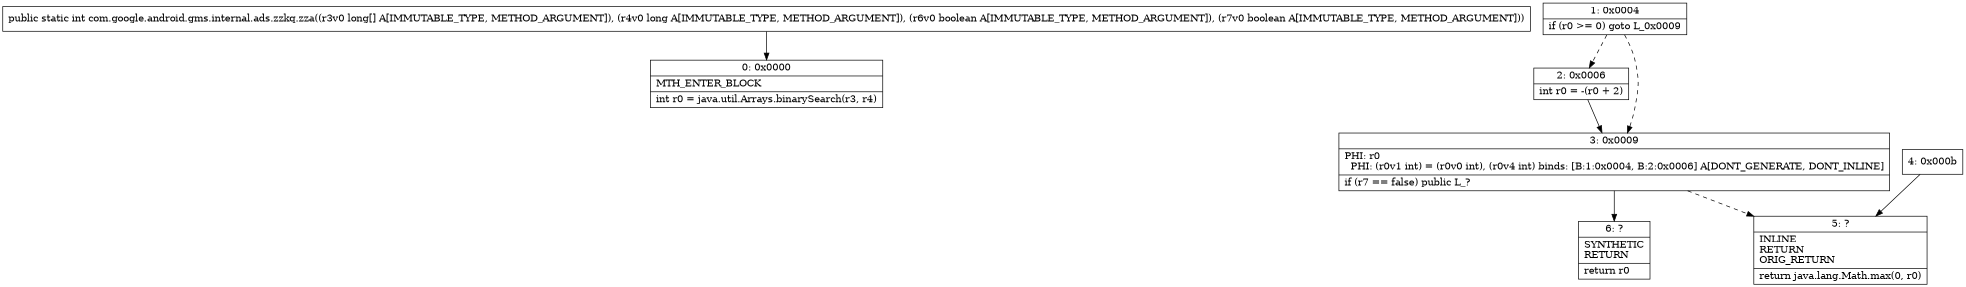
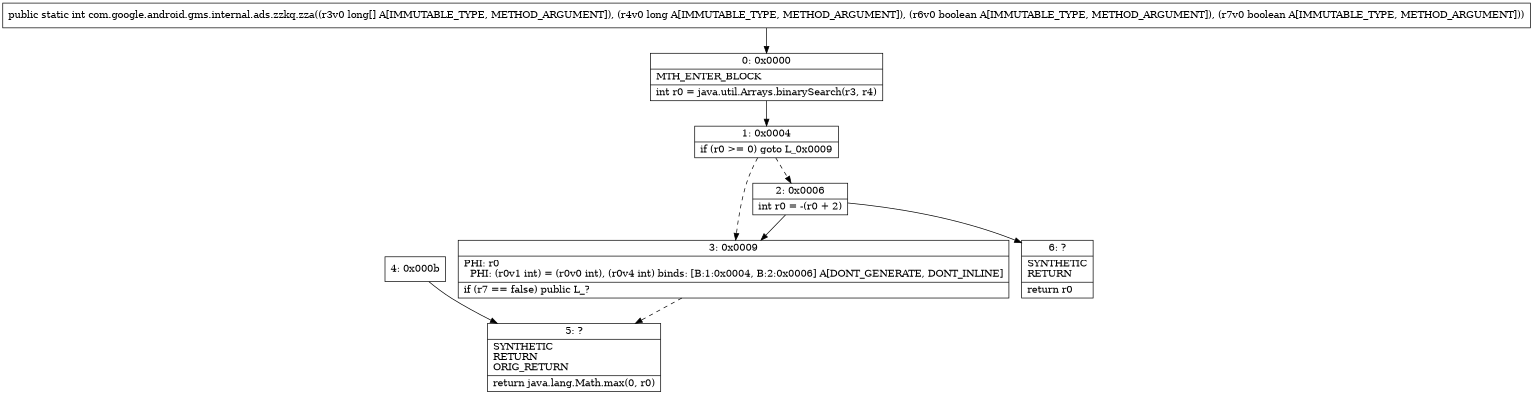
edge "0: 0x0000" -> "1: 0x0004": added
edge "3: 0x0009" -> "6: ?": now "2: 0x0006" -> "6: ?"
node "5: ?": text "INLINE" -> "SYNTHETIC"
